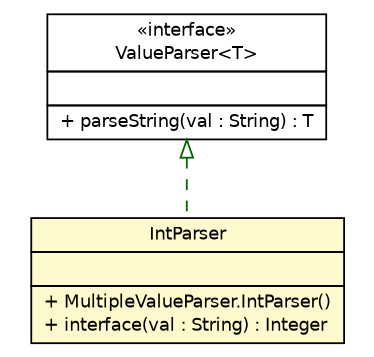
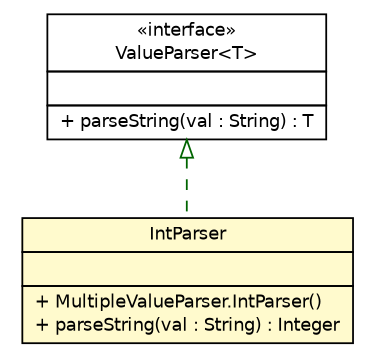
node "IntParser": text "+ interface(val : String) : Integer" -> "+ parseString(val : String) : Integer"
